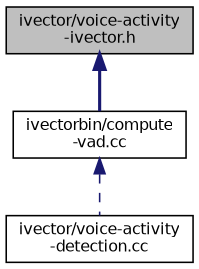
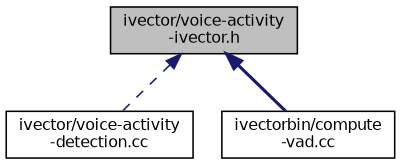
edge "ivector/voice-activity -detection.cc" -> "ivectorbin/compute -vad.cc": now "ivector/voice-activity -detection.cc" -> "ivector/voice-activity -ivector.h"
